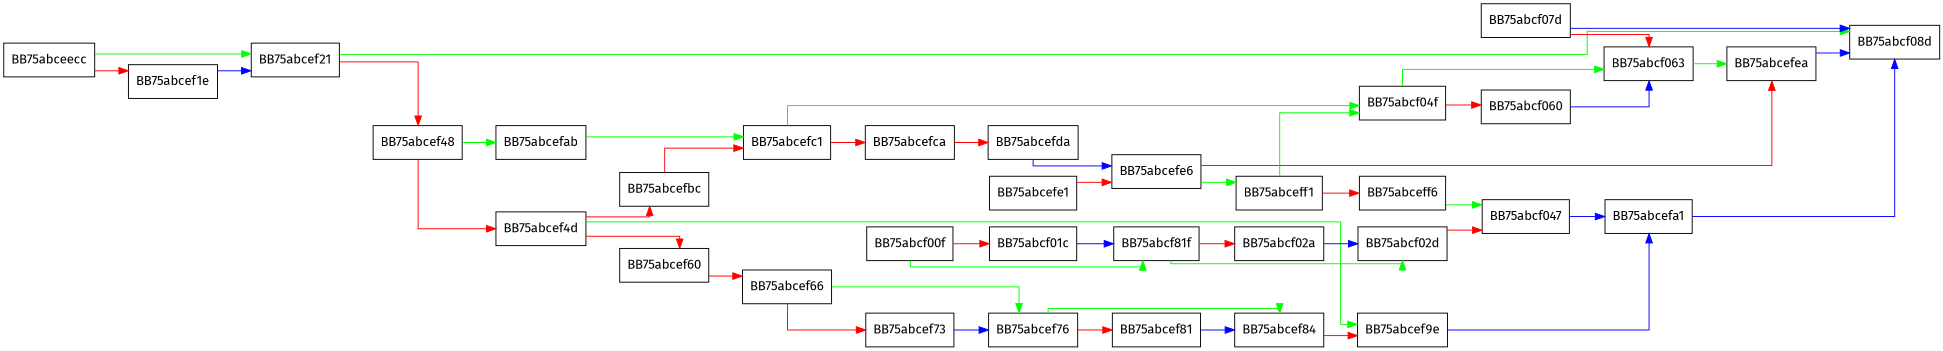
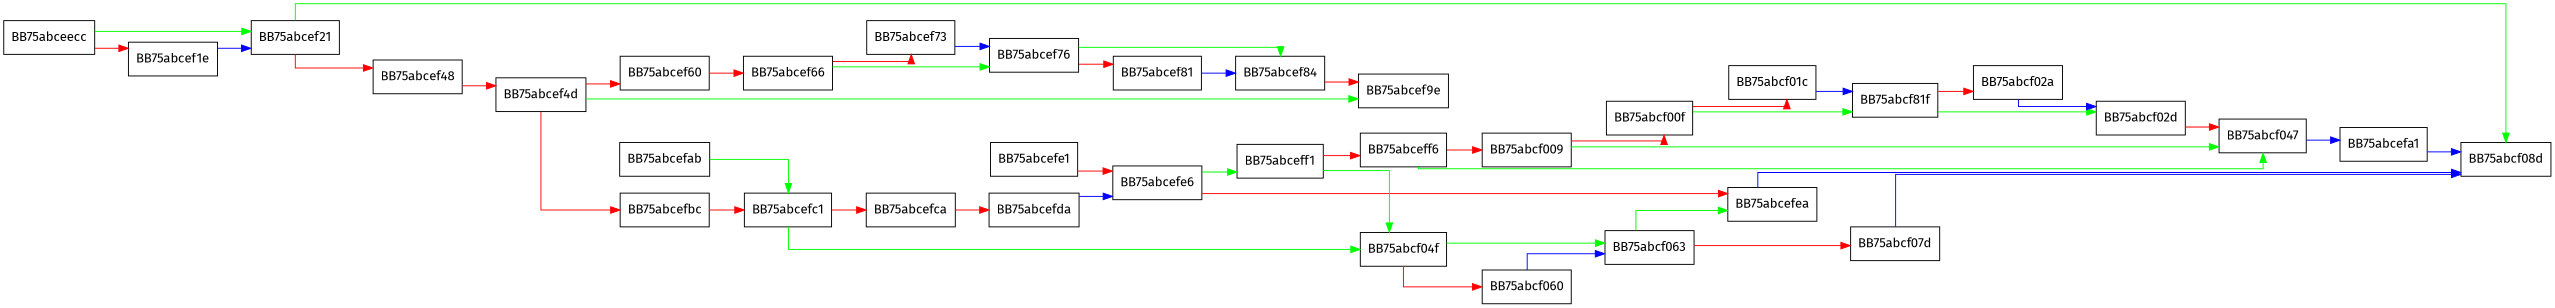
edge "BB75abcf07d" -> "BB75abcf063": reversed
edge "BB75abcef48" -> "BB75abcefab": removed
node "BB75abcf009": added
edge "BB75abcef9e" -> "BB75abcefa1": removed
